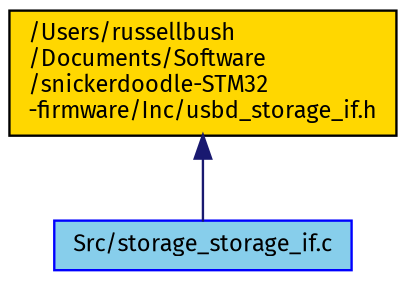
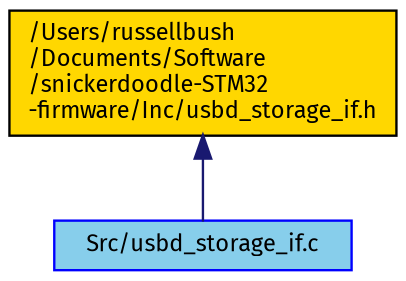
node "Src/storage_storage_if.c": label "Src/storage_storage_if.c" -> "Src/usbd_storage_if.c"
